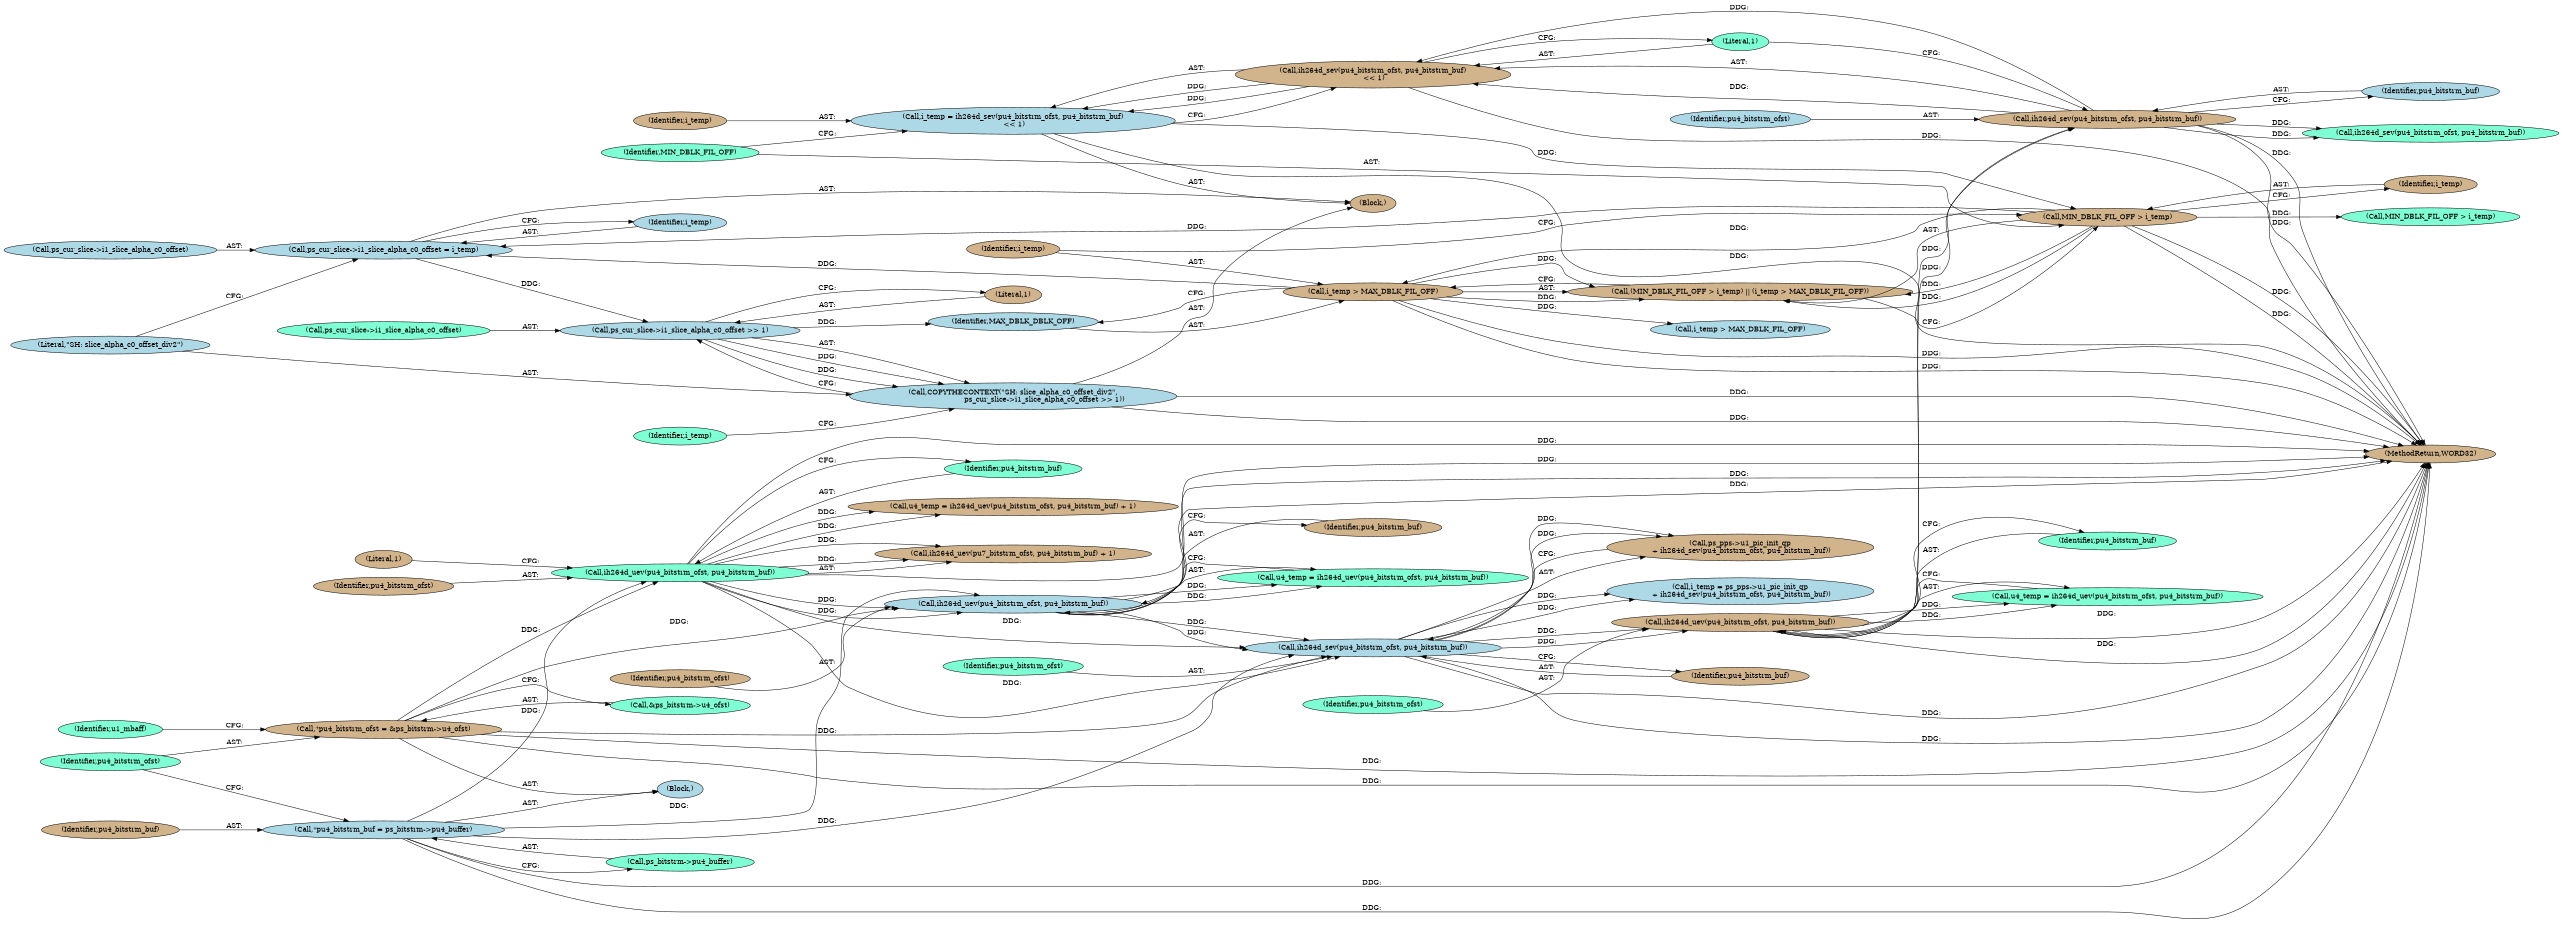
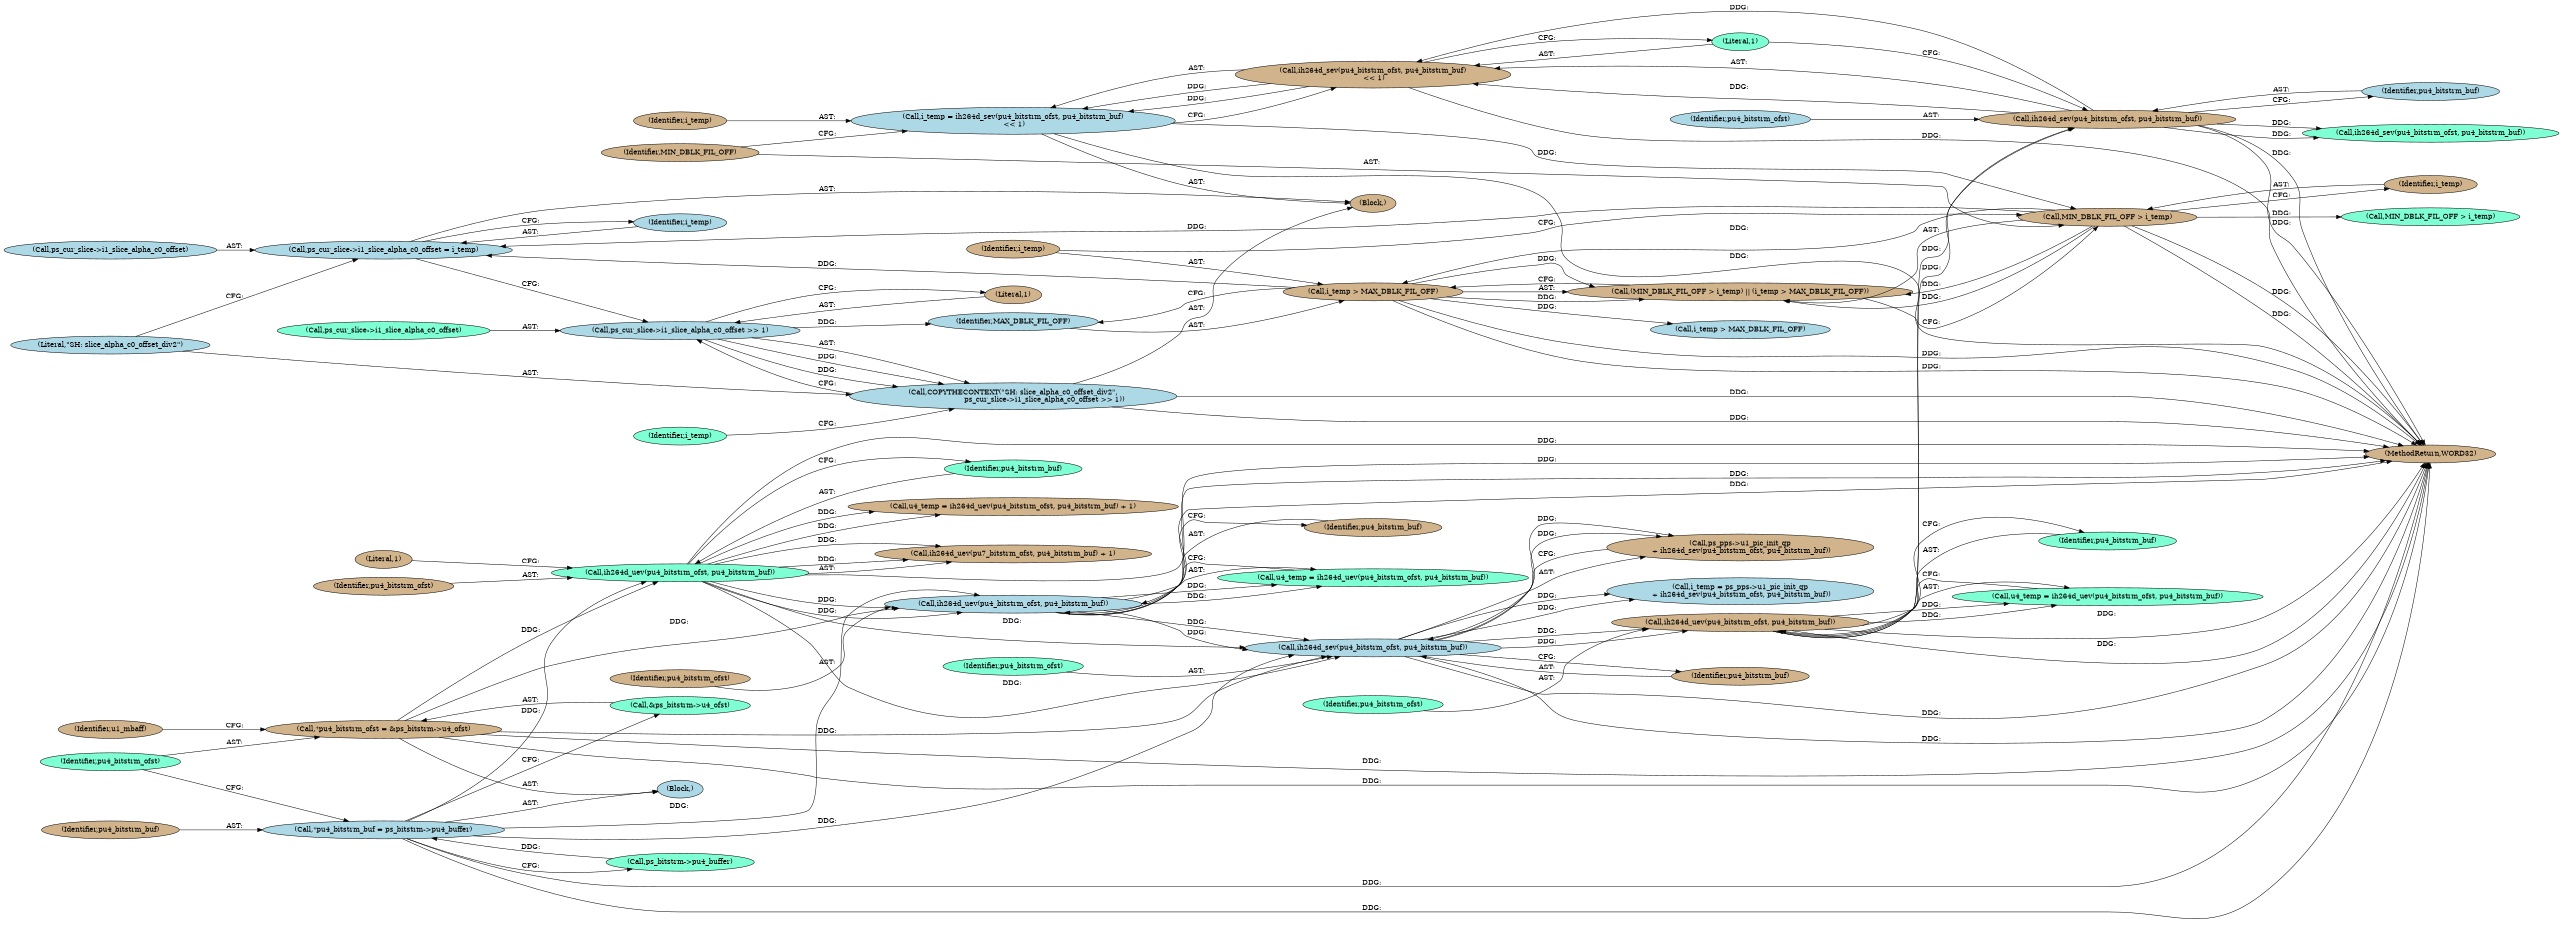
node "(Identifier,MIN_DBLK_FIL_OFF)": fillcolor aquamarine -> tan
edge "(Call,ps_cur_slice->i1_slice_alpha_c0_offset = i_temp)" -> "(Call,ps_cur_slice->i1_slice_alpha_c0_offset >> 1)": label "DDG: " -> "CFG: "
node "(Identifier,MAX_DBLK_DBLK_OFF)": label "(Identifier,MAX_DBLK_DBLK_OFF)" -> "(Identifier,MAX_DBLK_FIL_OFF)"
edge "(Call,*pu4_bitstrm_ofst = &ps_bitstrm->u4_ofst)" -> "(Call,&ps_bitstrm->u4_ofst)": now "(Call,*pu4_bitstrm_buf = ps_bitstrm->pu4_buffer)" -> "(Call,&ps_bitstrm->u4_ofst)"
node "(Identifier,u1_mbaff)": fillcolor aquamarine -> tan
edge "(Call,ps_bitstrm->pu4_buffer)" -> "(Call,*pu4_bitstrm_buf = ps_bitstrm->pu4_buffer)": label "AST: " -> "DDG: "
